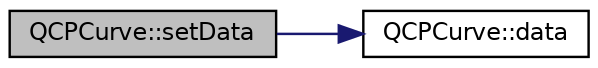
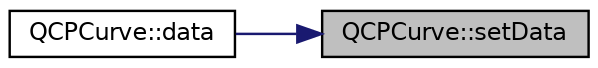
edge "QCPCurve::setData" -> "QCPCurve::data": reversed
